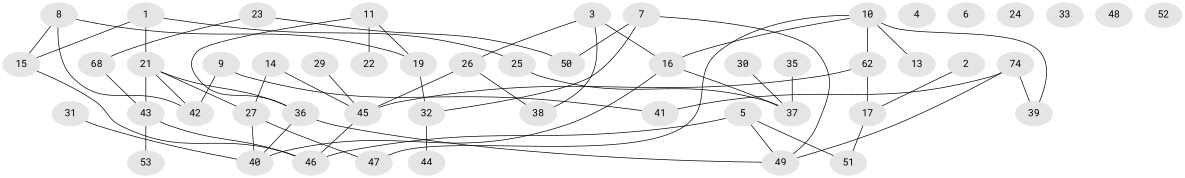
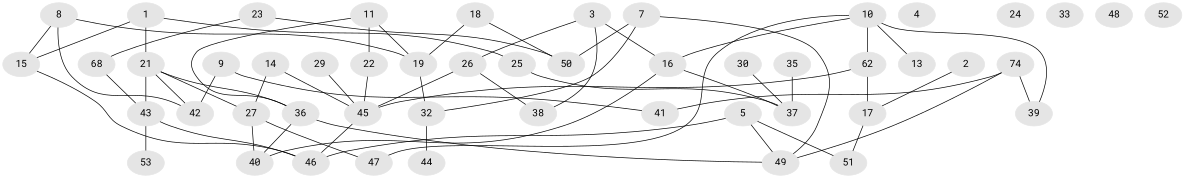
node "18": added
node "6": removed
edge "22" -- "45": added
node "31": removed
